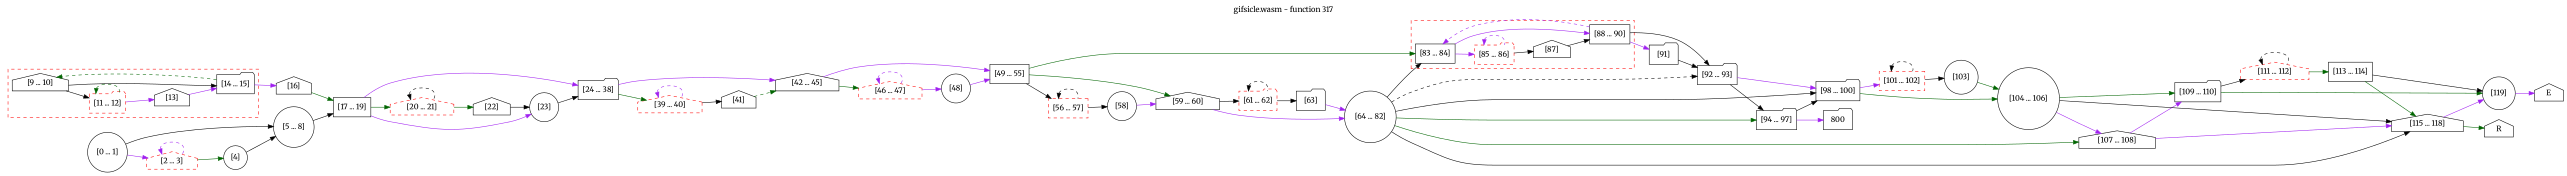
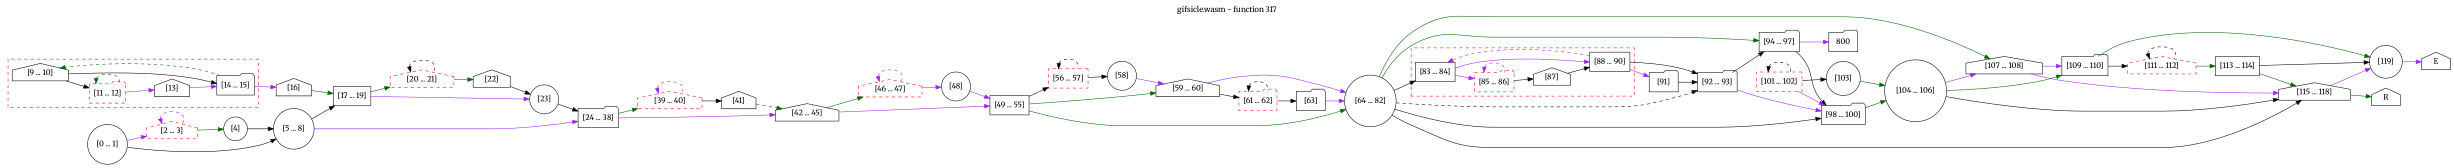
edge "[49 ... 55]" -> "[83 ... 84]": now "[49 ... 55]" -> "[64 ... 82]"
edge "[17 ... 19]" -> "[24 ... 38]": now "[5 ... 8]" -> "[24 ... 38]"
edge "[98 ... 100]" -> "[101 ... 102]": reversed
